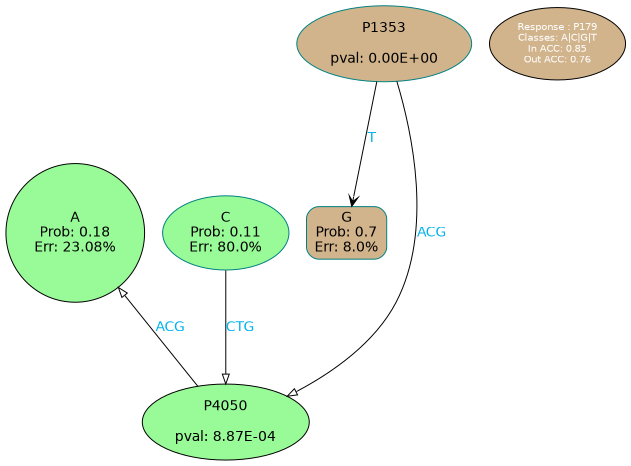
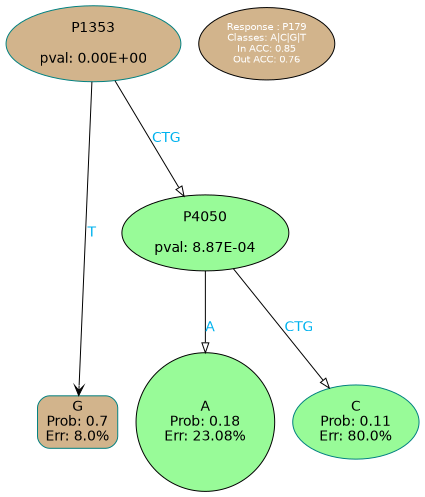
edge "P1353 pval: 0.00E+00" -> "P4050 pval: 8.87E-04": label "ACG" -> "CTG"
edge "C Prob: 0.11 Err: 80.0%" -> "P4050 pval: 8.87E-04": reversed
edge "P4050 pval: 8.87E-04" -> "A Prob: 0.18 Err: 23.08%": label "ACG" -> "A"
